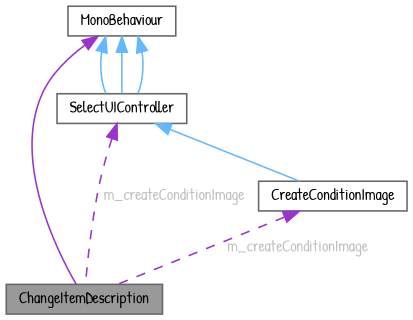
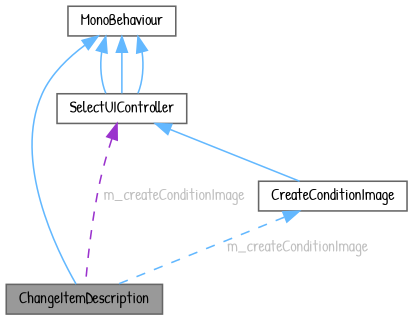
edge "ChangeItemDescription" -> "MonoBehaviour": color darkorchid3 -> steelblue1
edge "ChangeItemDescription" -> "CreateConditionImage": color darkorchid3 -> steelblue1
